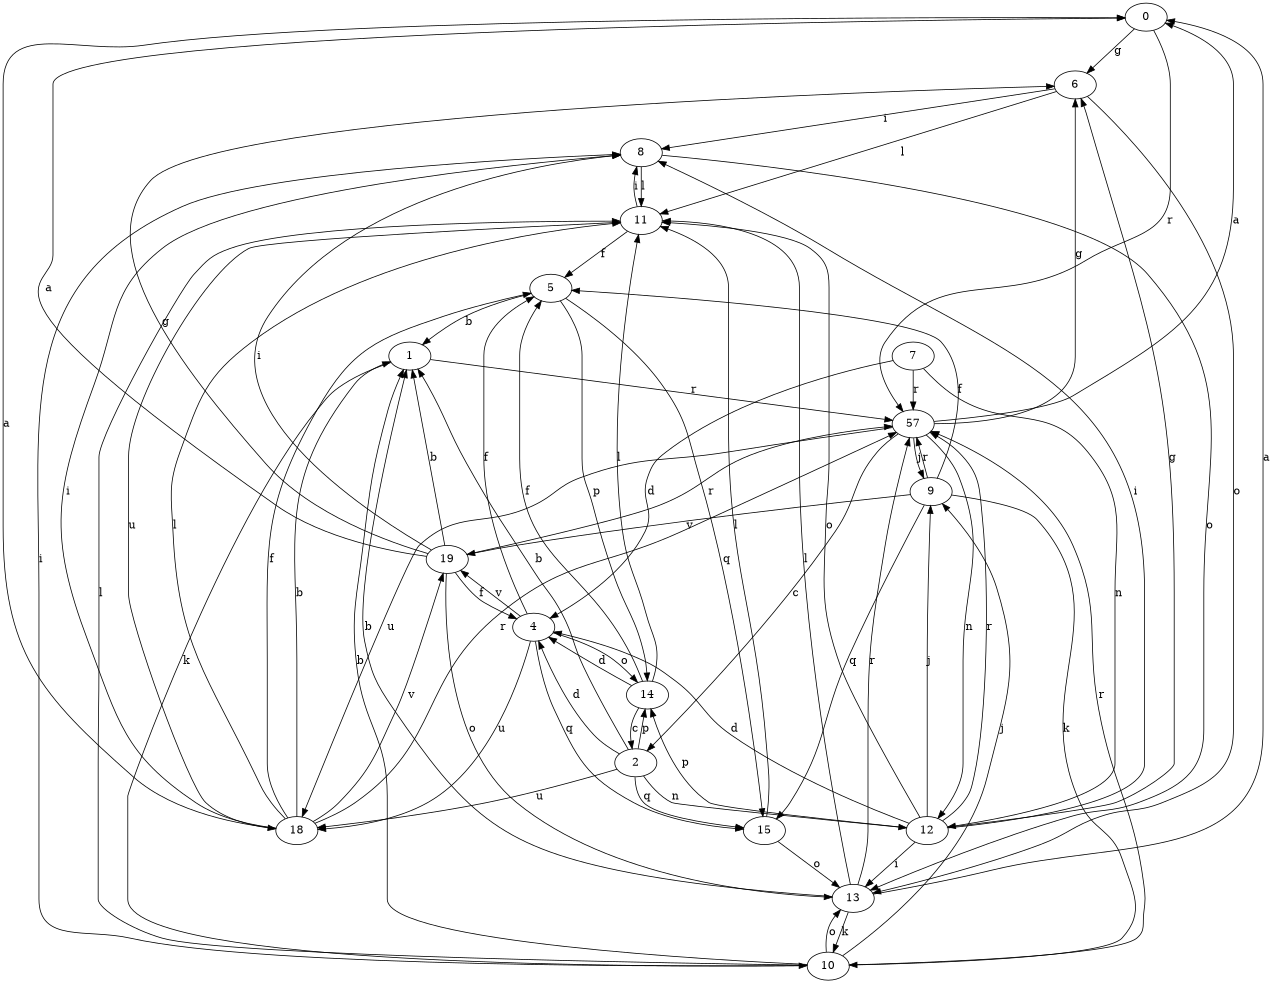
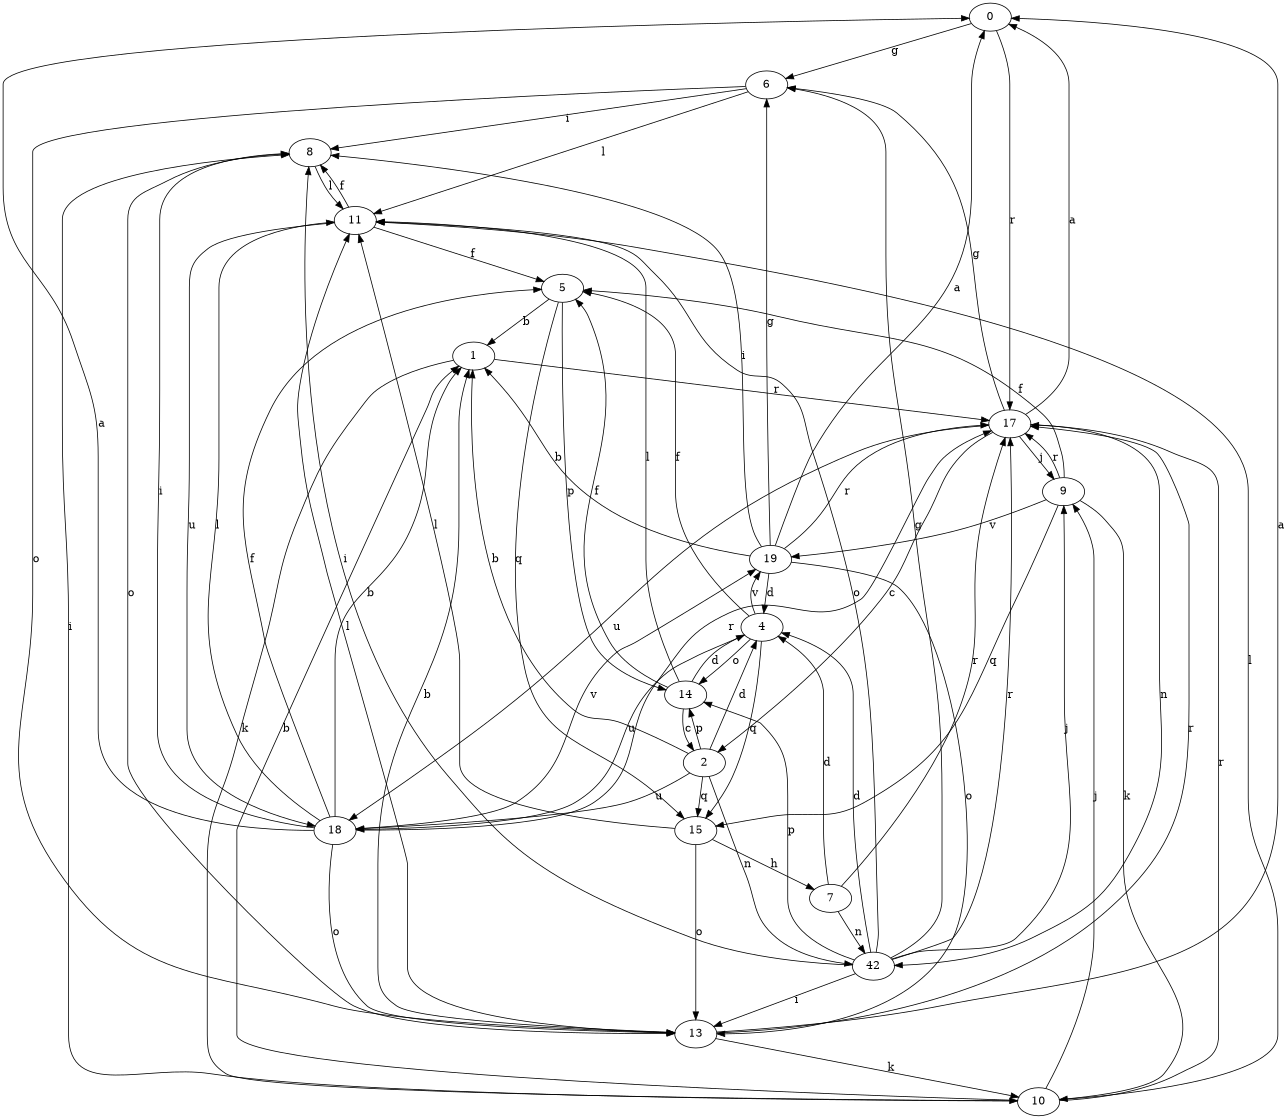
edge "11" -> "8": label "i" -> "f"
node "57": label "57" -> "17"
edge "19" -> "4": label "f" -> "d"
node "12": label "12" -> "42"
edge "15" -> "7": added, label "h"
edge "10" -> "13": now "18" -> "13"
